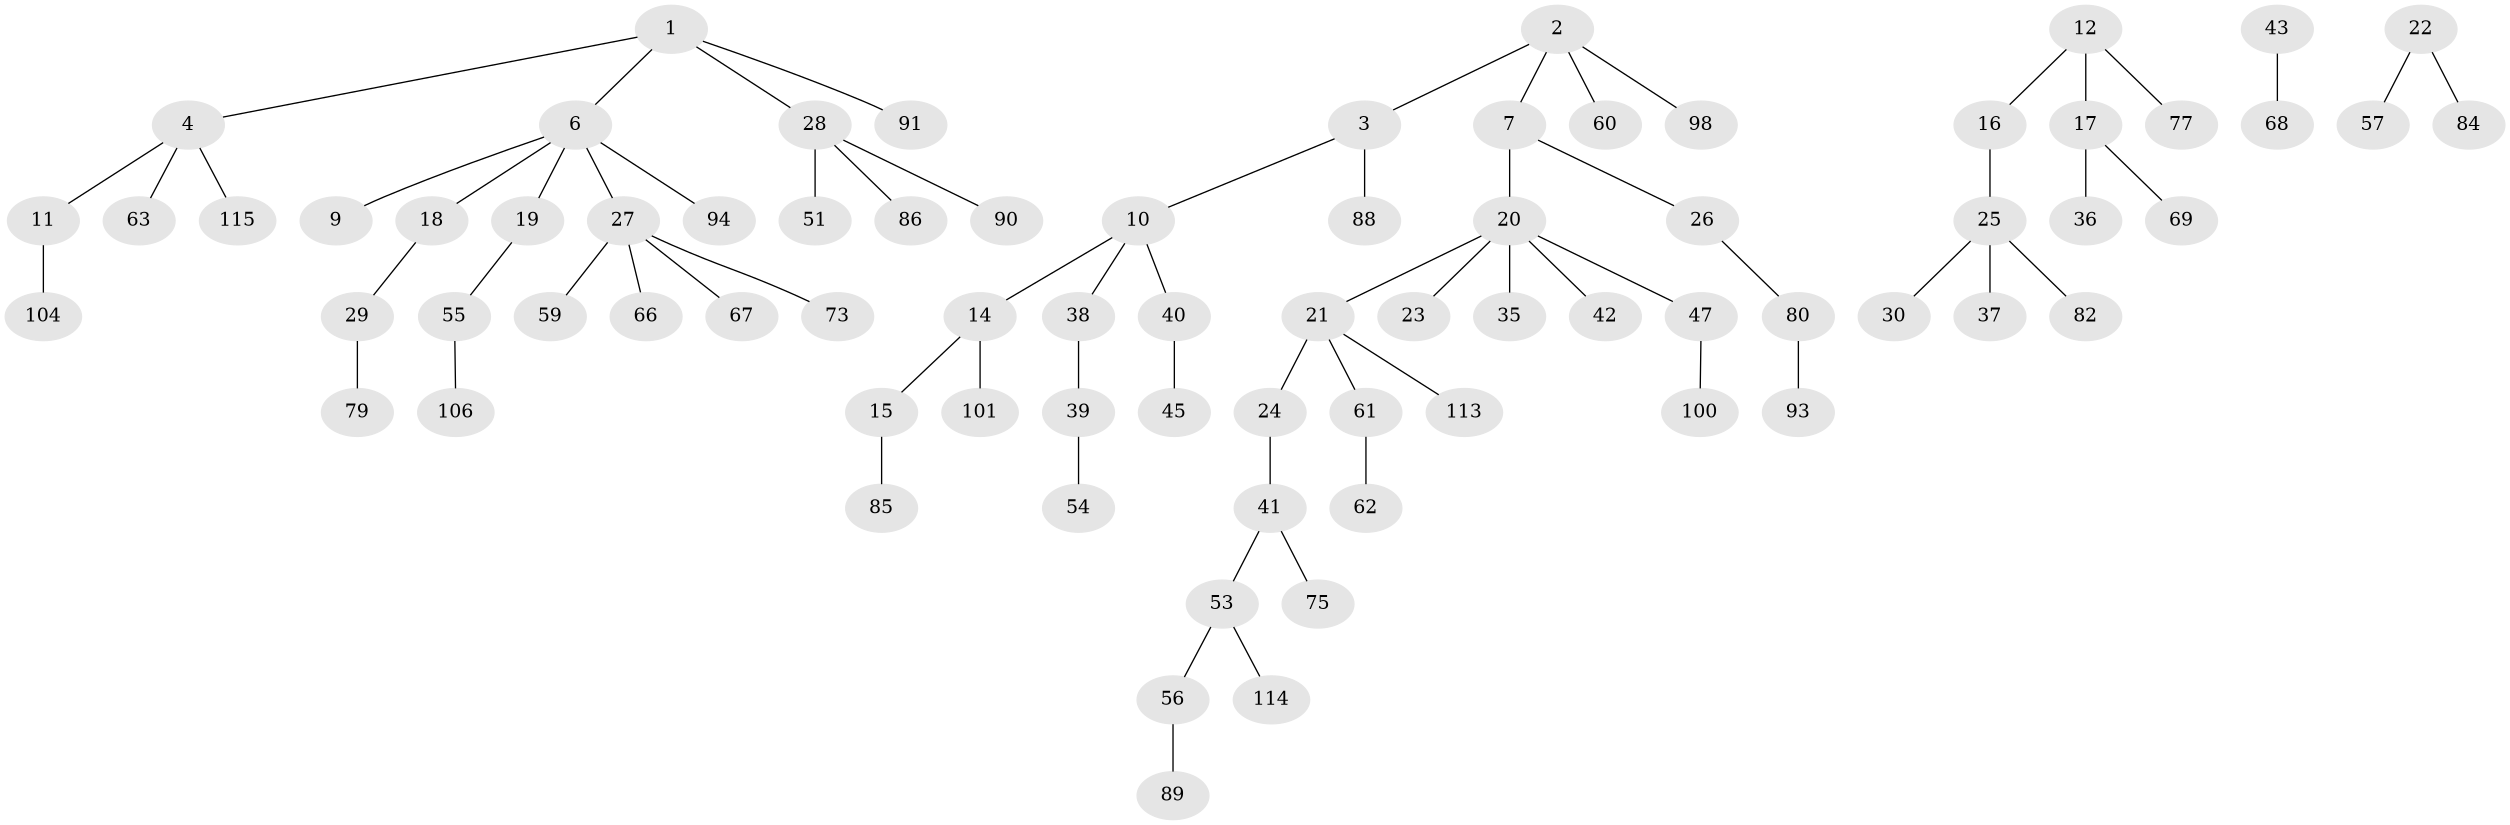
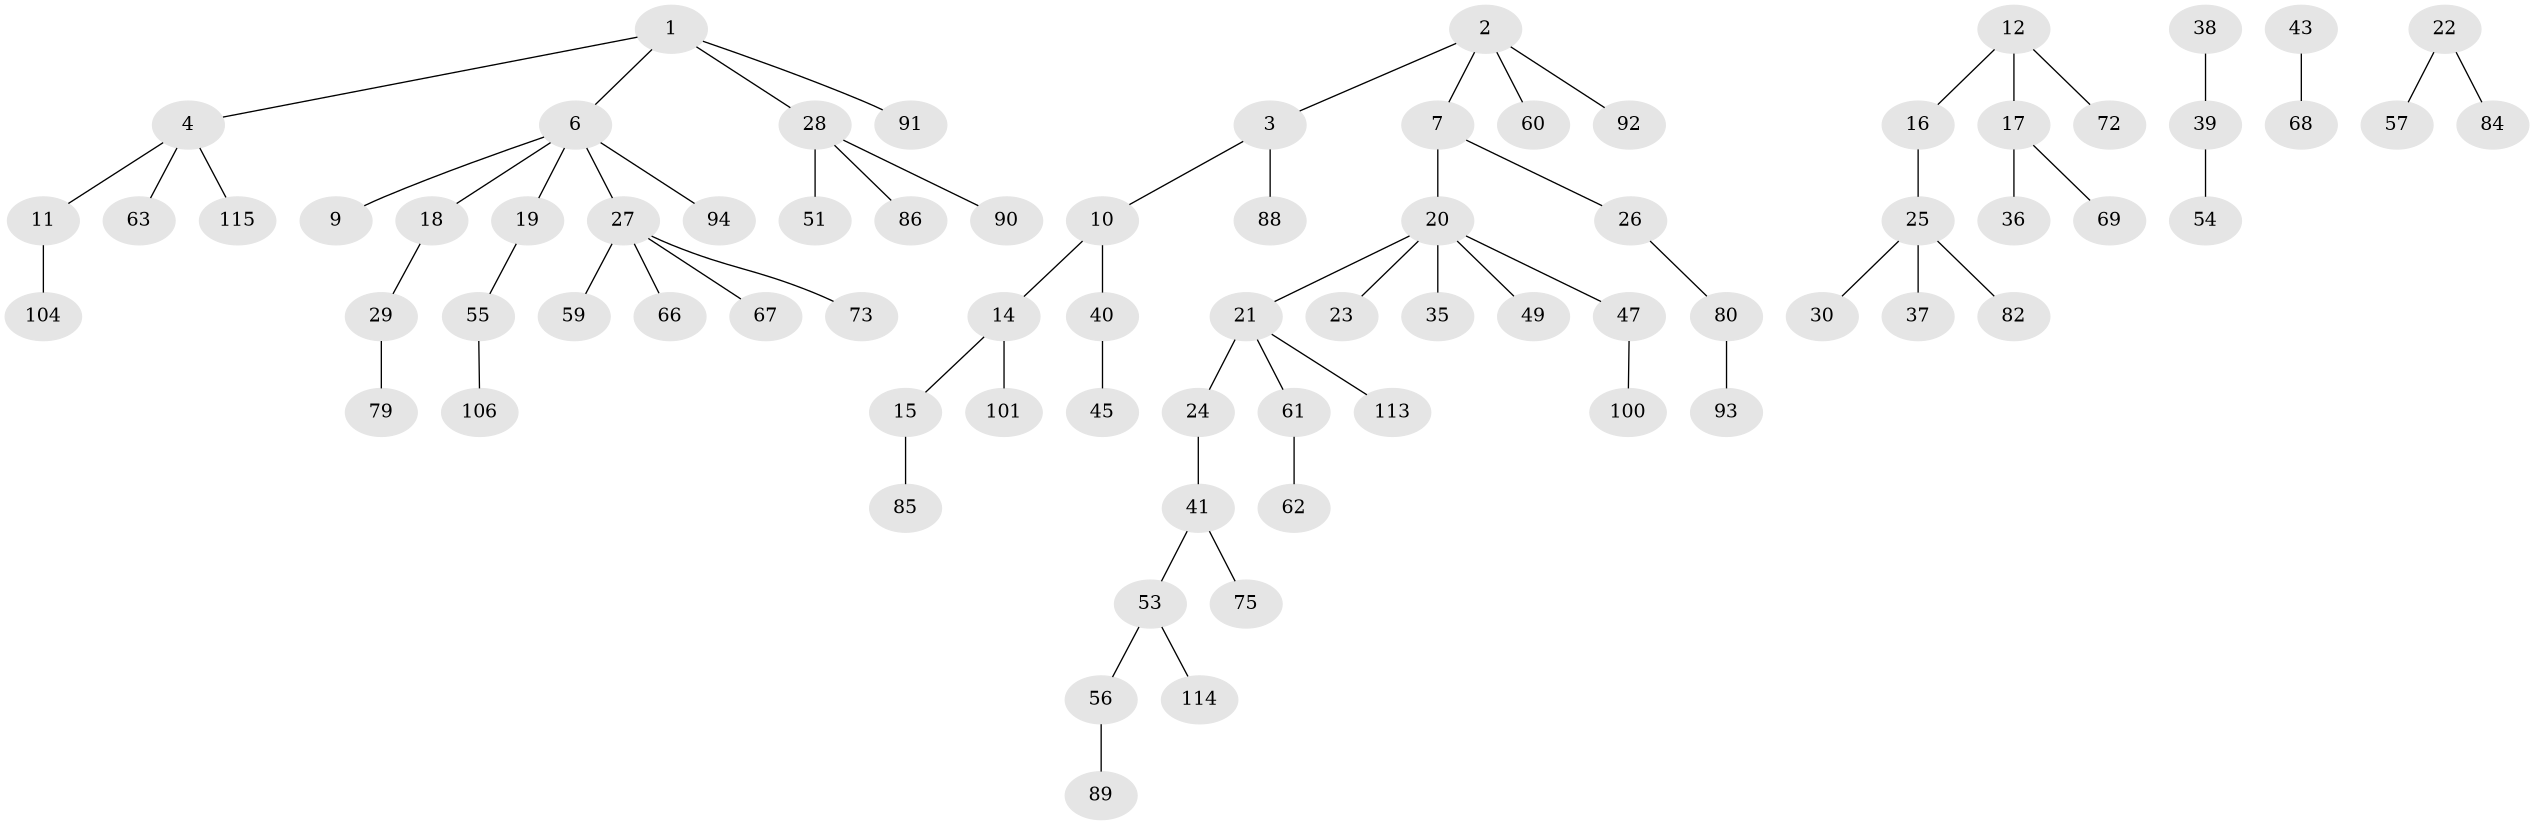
node "98": label "98" -> "92"
node "77": label "77" -> "72"
edge "10" -- "38": removed
node "42": label "42" -> "49"
